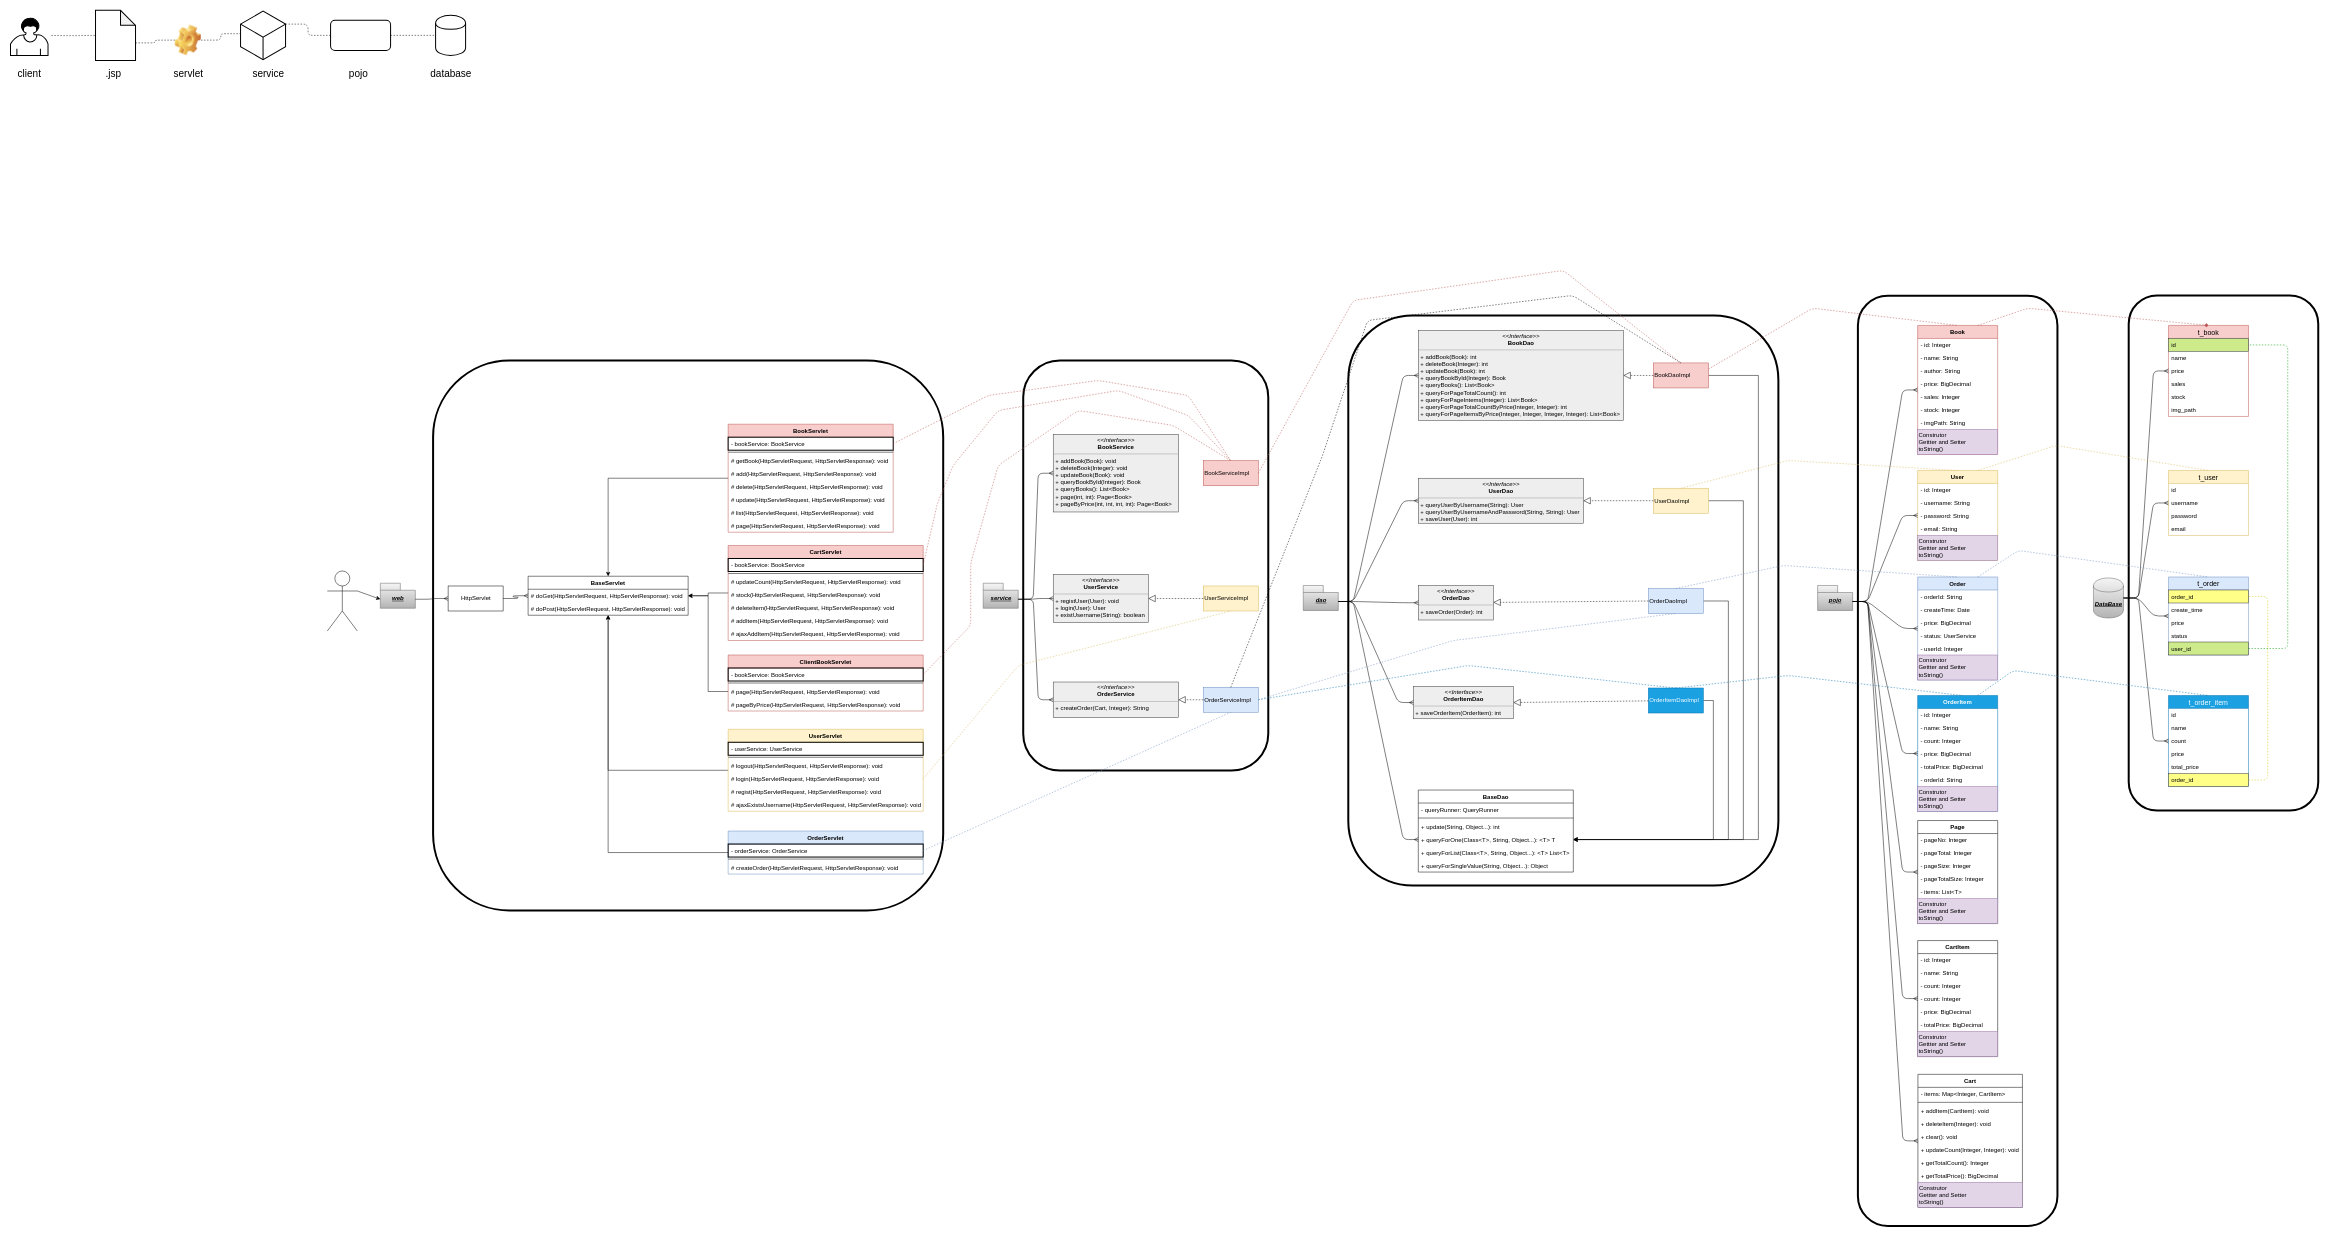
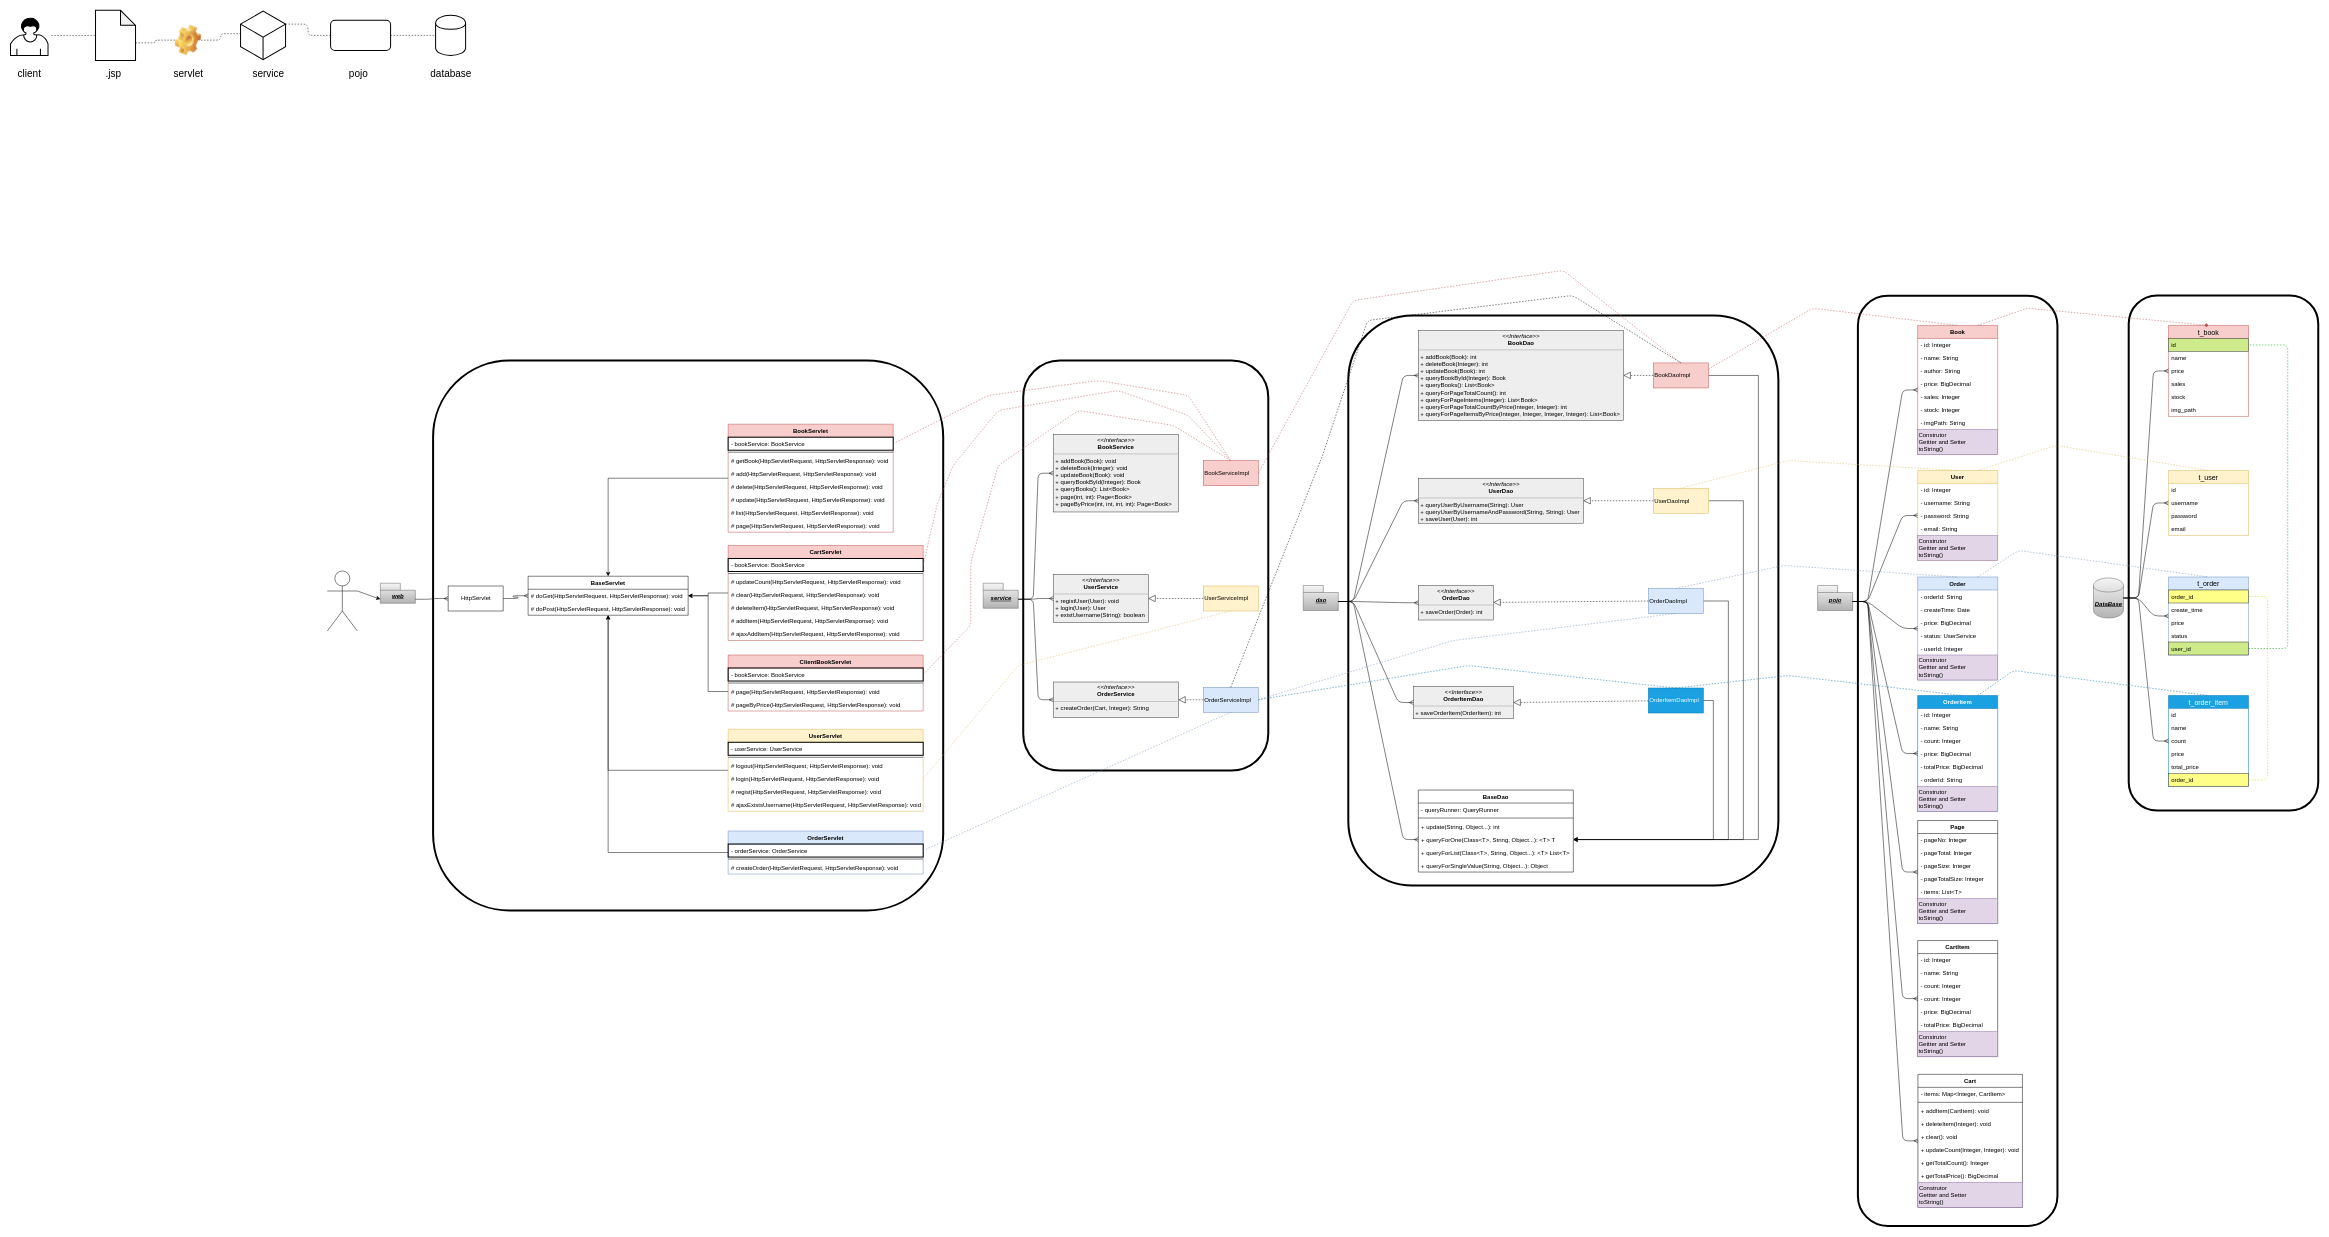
node "# stock(HttpServletRequest, HttpServletResponse): void": label "# stock(HttpServletRequest, HttpServletResponse): void" -> "# clear(HttpServletRequest, HttpServletResponse): void"
node "web": size 35x25 -> 35x20
